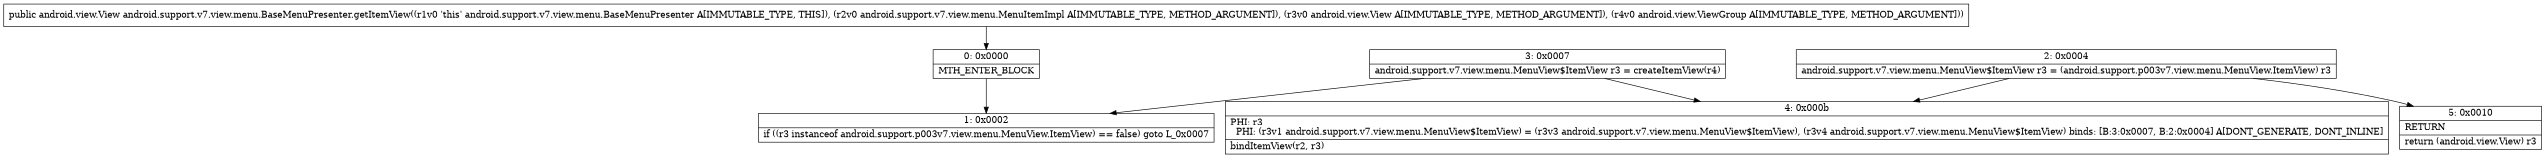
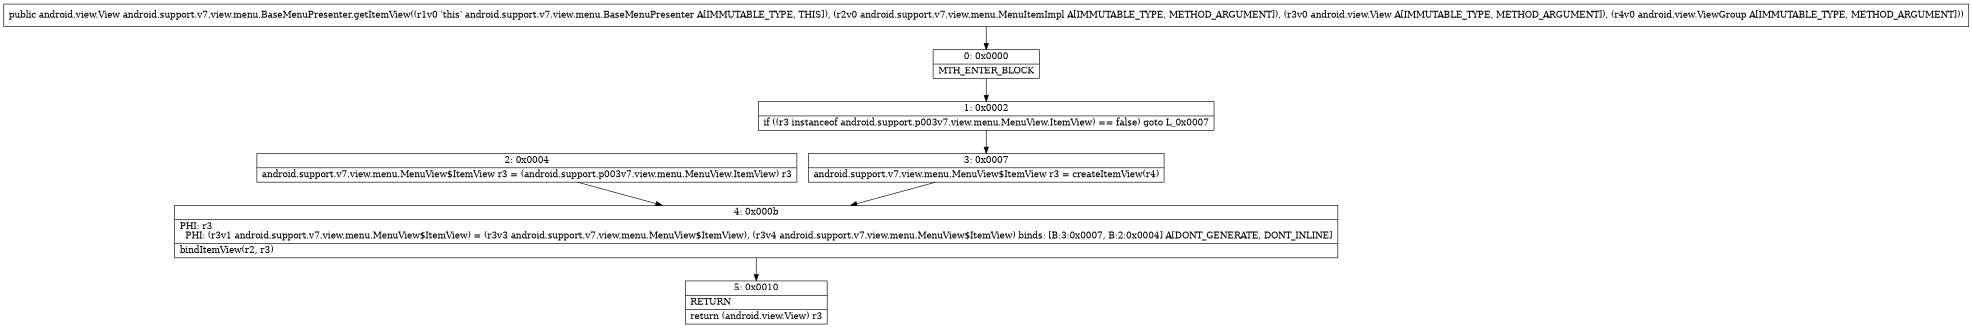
edge "2: 0x0004" -> "5: 0x0010": now "4: 0x000b" -> "5: 0x0010"
edge "3: 0x0007" -> "1: 0x0002": reversed
